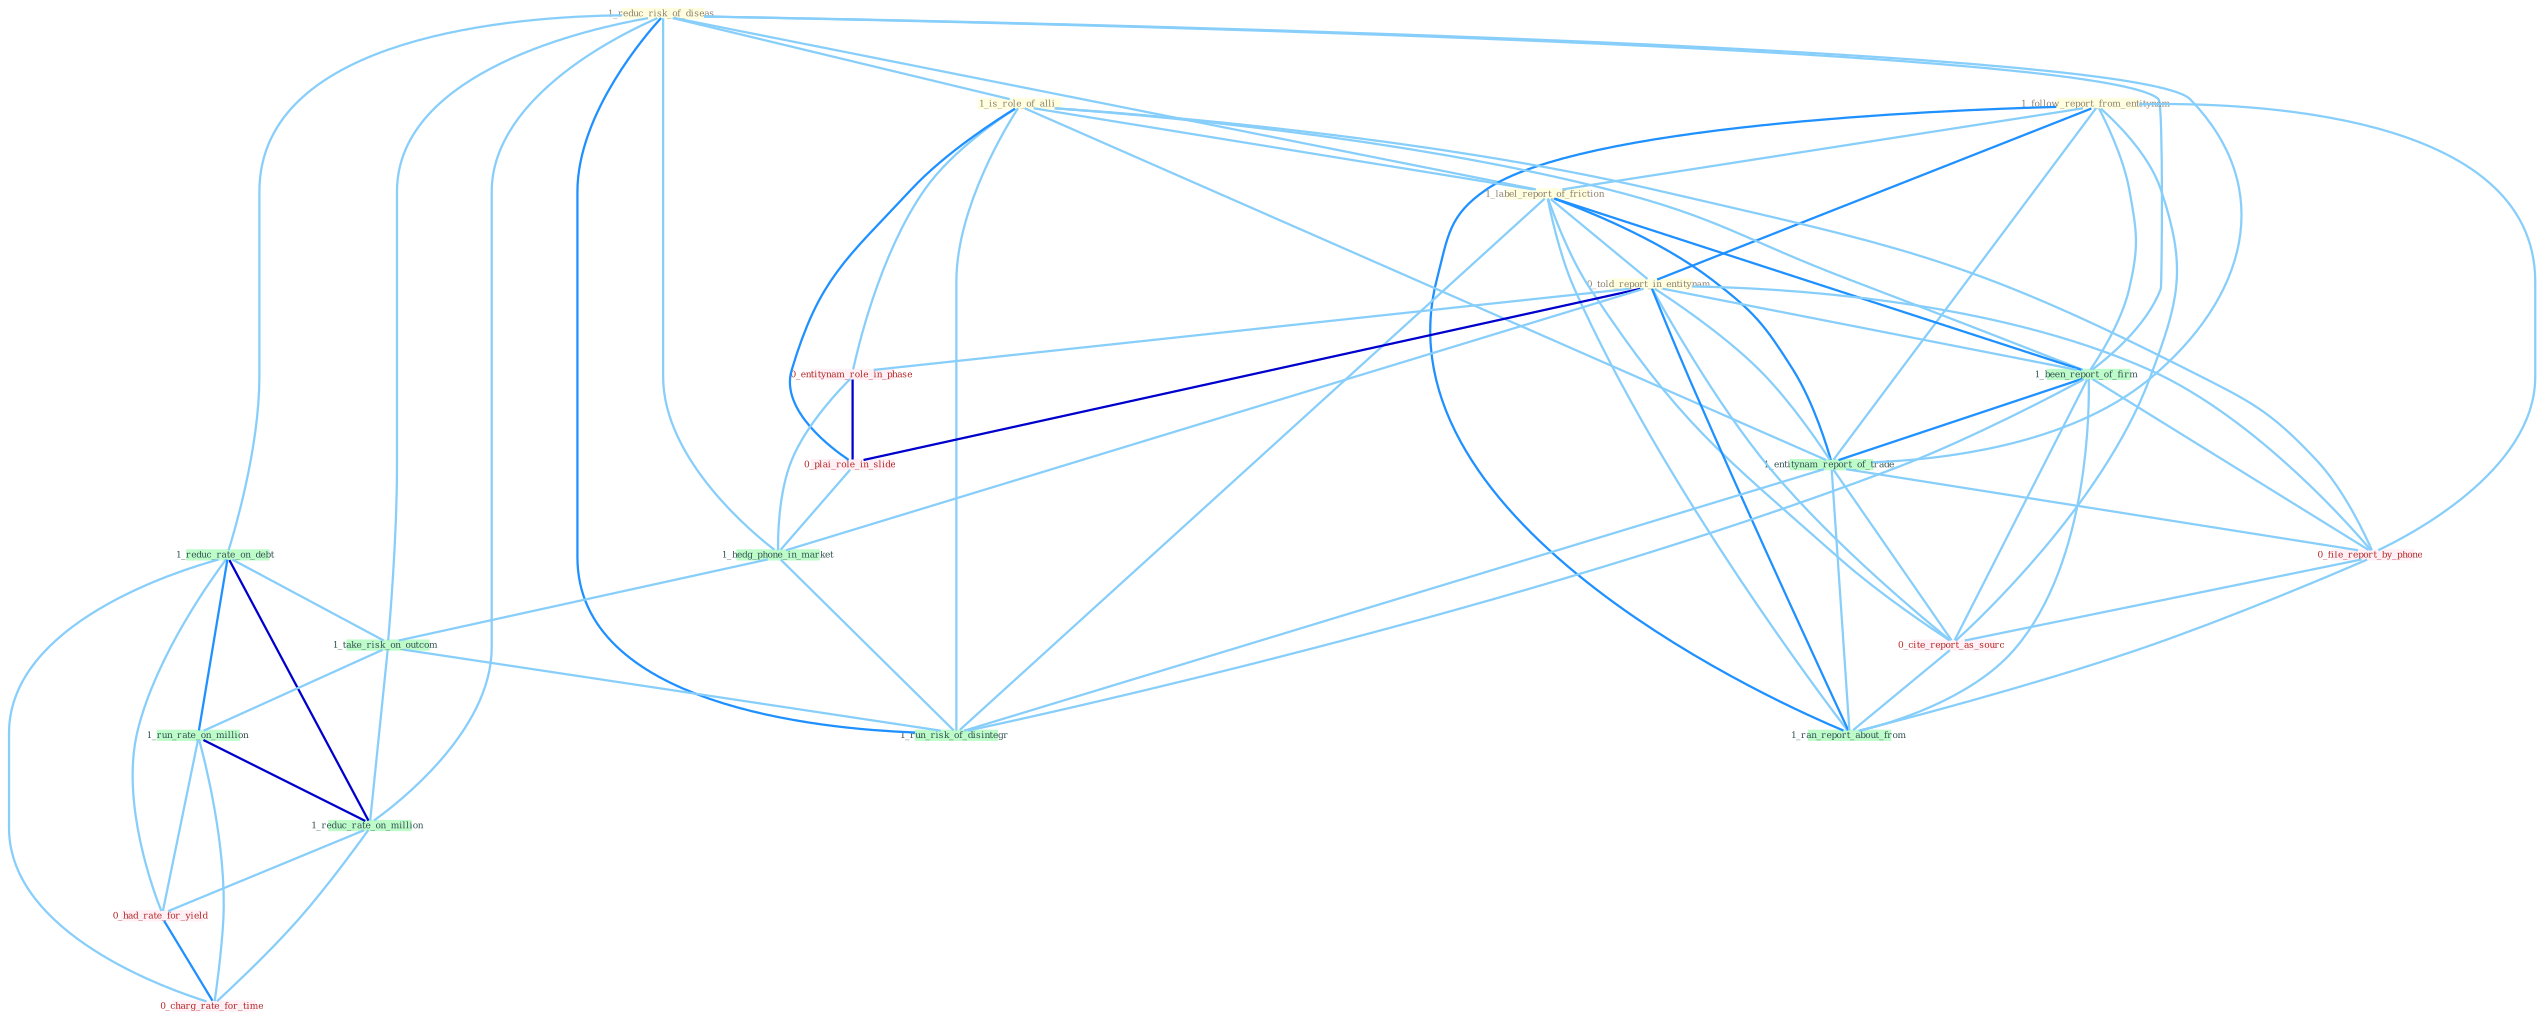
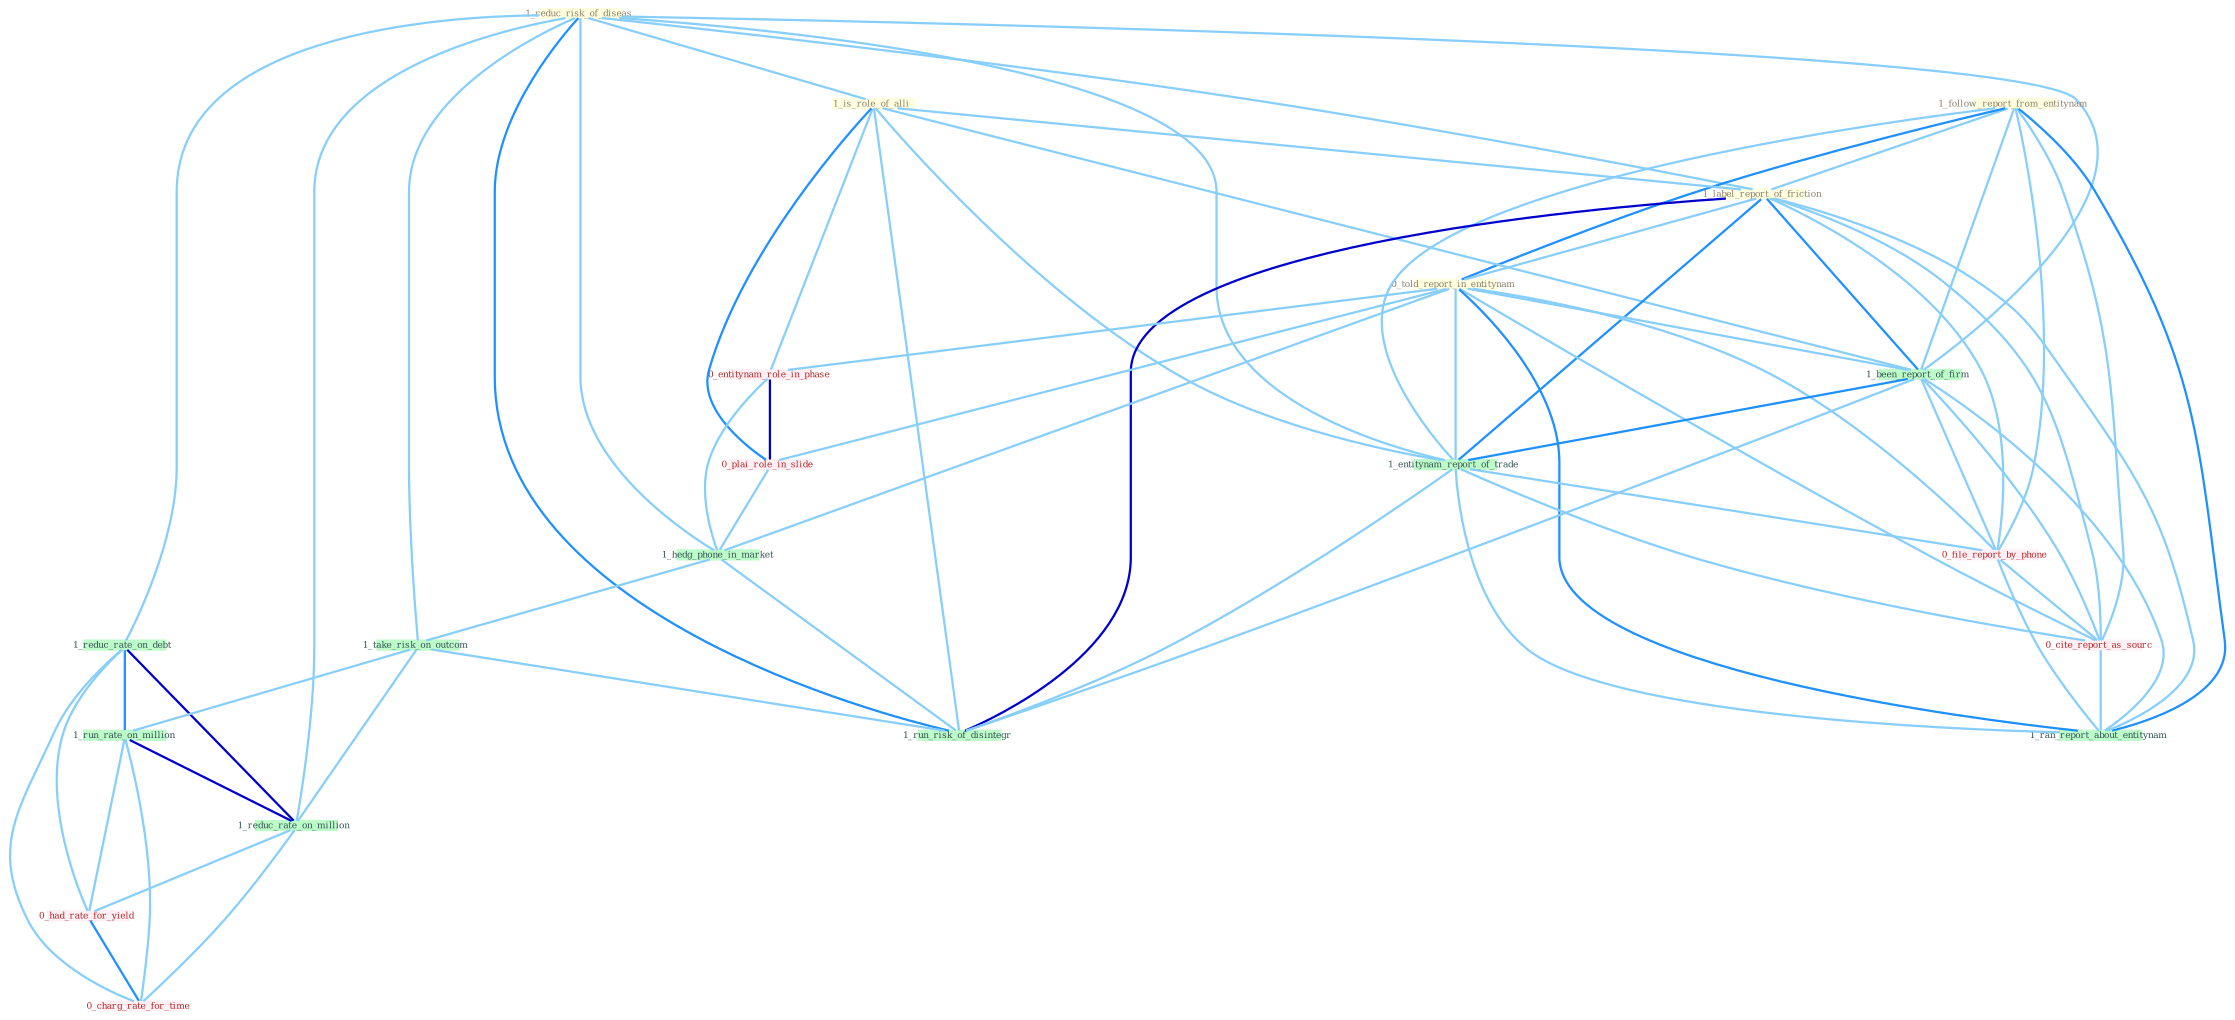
edge "1_is_role_of_alli" -- "0_file_report_by_phone": now "1_label_report_of_friction" -- "0_file_report_by_phone"
edge "0_told_report_in_entitynam" -- "0_plai_role_in_slide": color #0000cd -> #87cefa
edge "1_label_report_of_friction" -- "1_run_risk_of_disintegr": color #87cefa -> #0000cd
edge "1_reduc_rate_on_debt" -- "1_take_risk_on_outcom": removed
node "1_ran_report_about_from": label "1_ran_report_about_from" -> "1_ran_report_about_entitynam"
